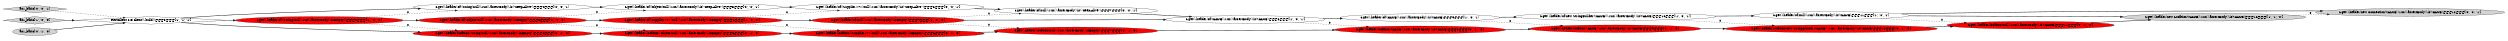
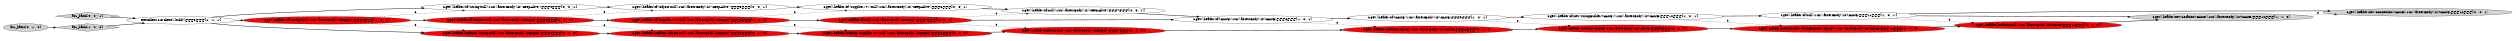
edge "a01_basic['0', '0', '1']" -> "RestClient c = client().build()@@@3@@@['1', '1', '1']": style dashed -> bold
node "RestClient c = client().build()@@@3@@@['1', '1', '1']": shape diamond -> ellipse
edge "a01_basic['0', '1', '0']" -> "RestClient c = client().build()@@@3@@@['1', '1', '1']": now "a01_basic['0', '1', '0']" -> "a01_basic['1', '0', '0']"
